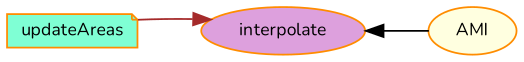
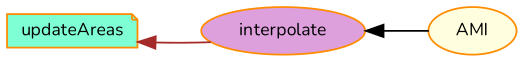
edge "updateAreas" -> "interpolate": reversed
